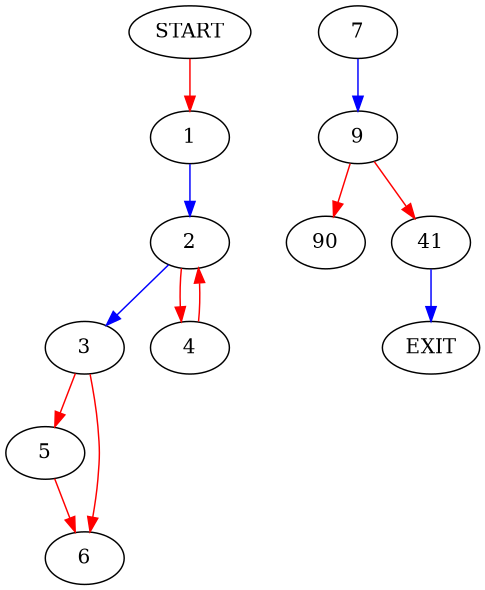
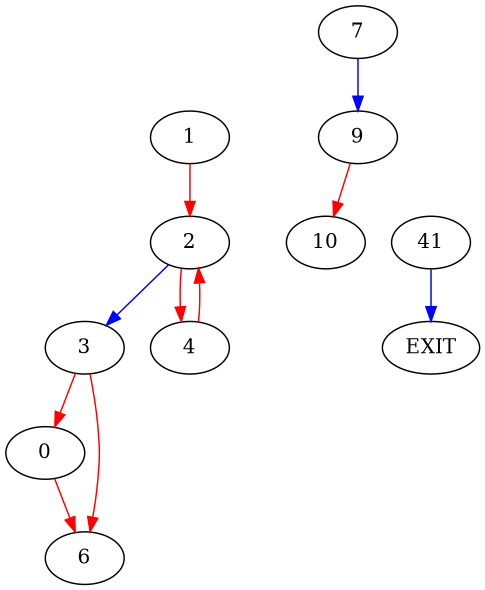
node "START": removed
edge "1" -> "2": color blue -> red
edge "9" -> "41": removed
node "90": label "90" -> "10"
node "5": label "5" -> "0"
